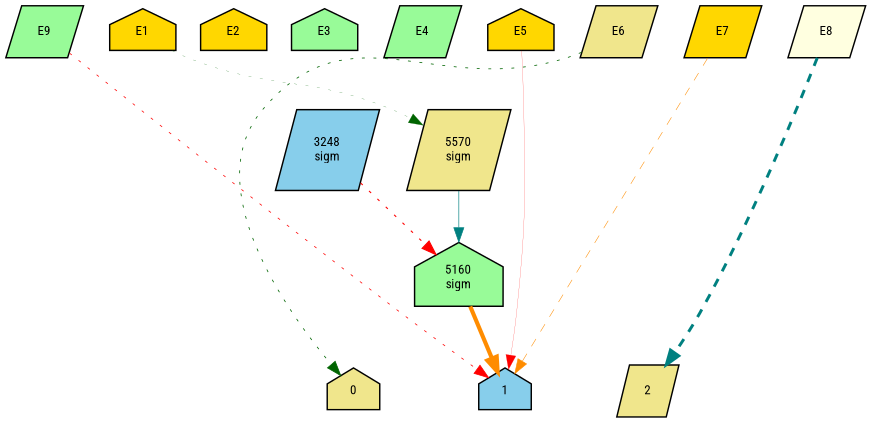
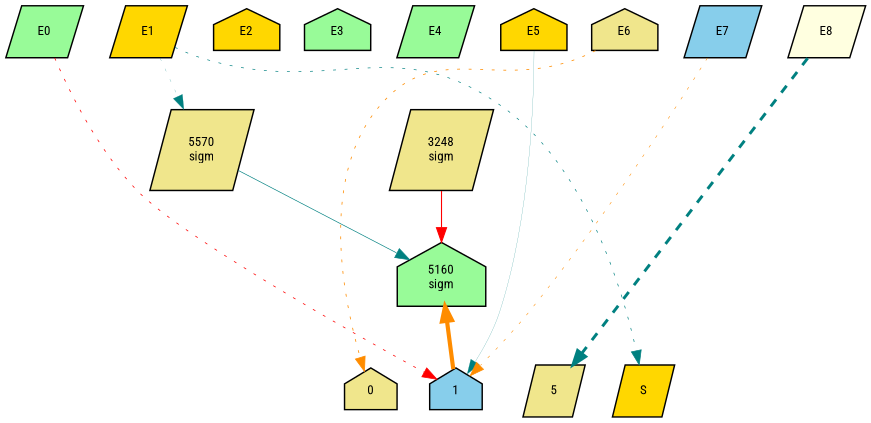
node "E9": label "E9" -> "E0"
node "E1": shape house -> parallelogram
node "E6": shape parallelogram -> house
node "E7": fillcolor gold -> skyblue
edge "E1" -> "5570 sigm": color darkgreen -> teal
edge "E6" -> "0": color darkgreen -> darkorange
node "3248 sigm": fillcolor skyblue -> khaki
edge "E5" -> "1": color red -> teal
edge "E7" -> "1": style dashed -> dotted
edge "3248 sigm" -> "5160 sigm": style dotted -> bold
edge "5160 sigm" -> "1": reversed
node "S": added
node "2": label "2" -> "5"
